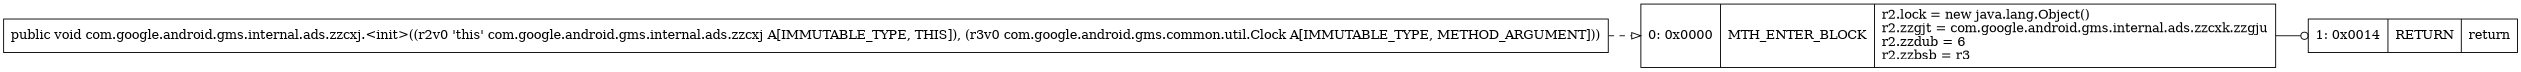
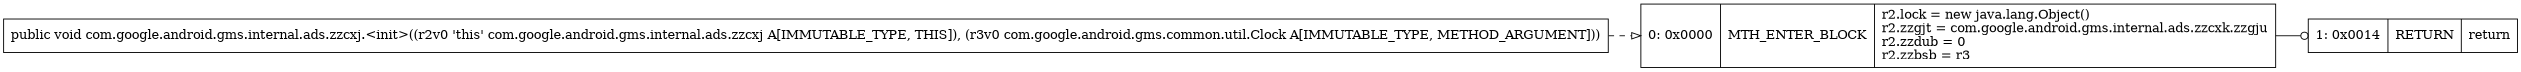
node "0: 0x0000": text "r2.zzdub = 6" -> "r2.zzdub = 0"
